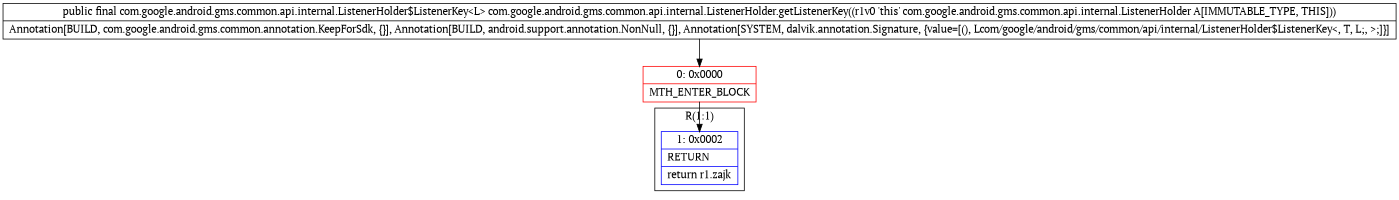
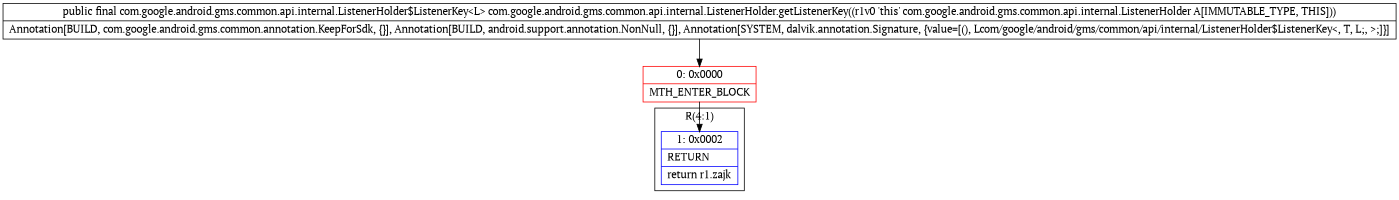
cluster "R(1:1)": label "R(1:1)" -> "R(4:1)"
